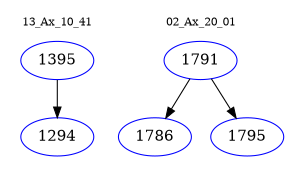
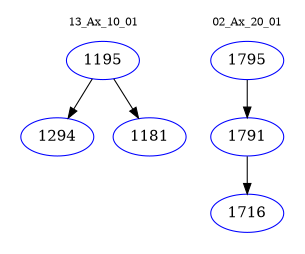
cluster "13_Ax_10_41": label "13_Ax_10_41" -> "13_Ax_10_01"
node "1395": label "1395" -> "1195"
edge "1791" -> "1795": reversed
node "1181": added
node "1786": label "1786" -> "1716"
